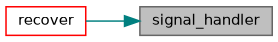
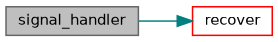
edge "recover" -> "signal_handler": reversed
